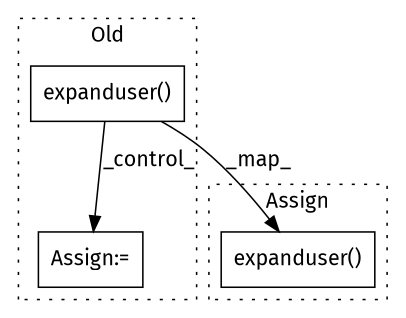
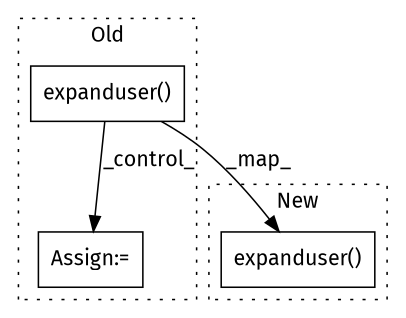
cluster "Assign": label "Assign" -> "New"
